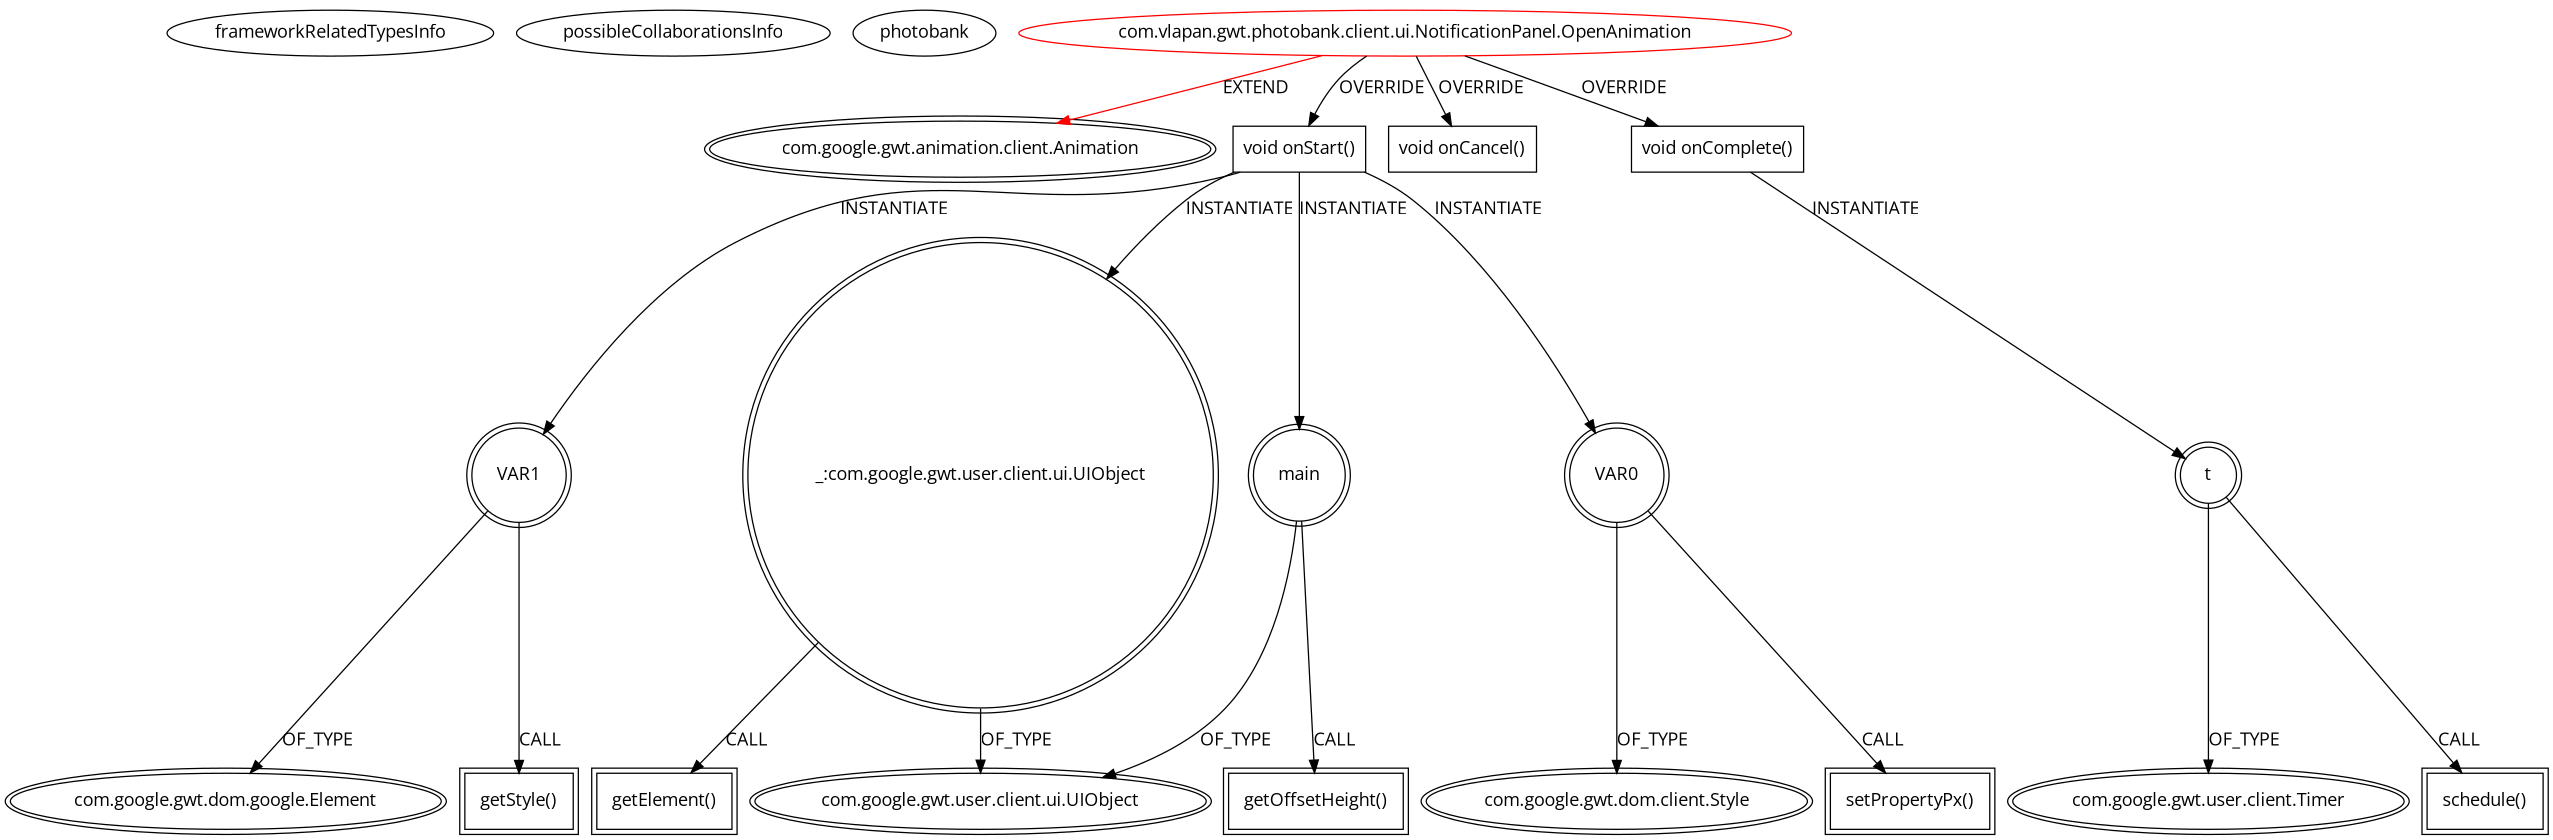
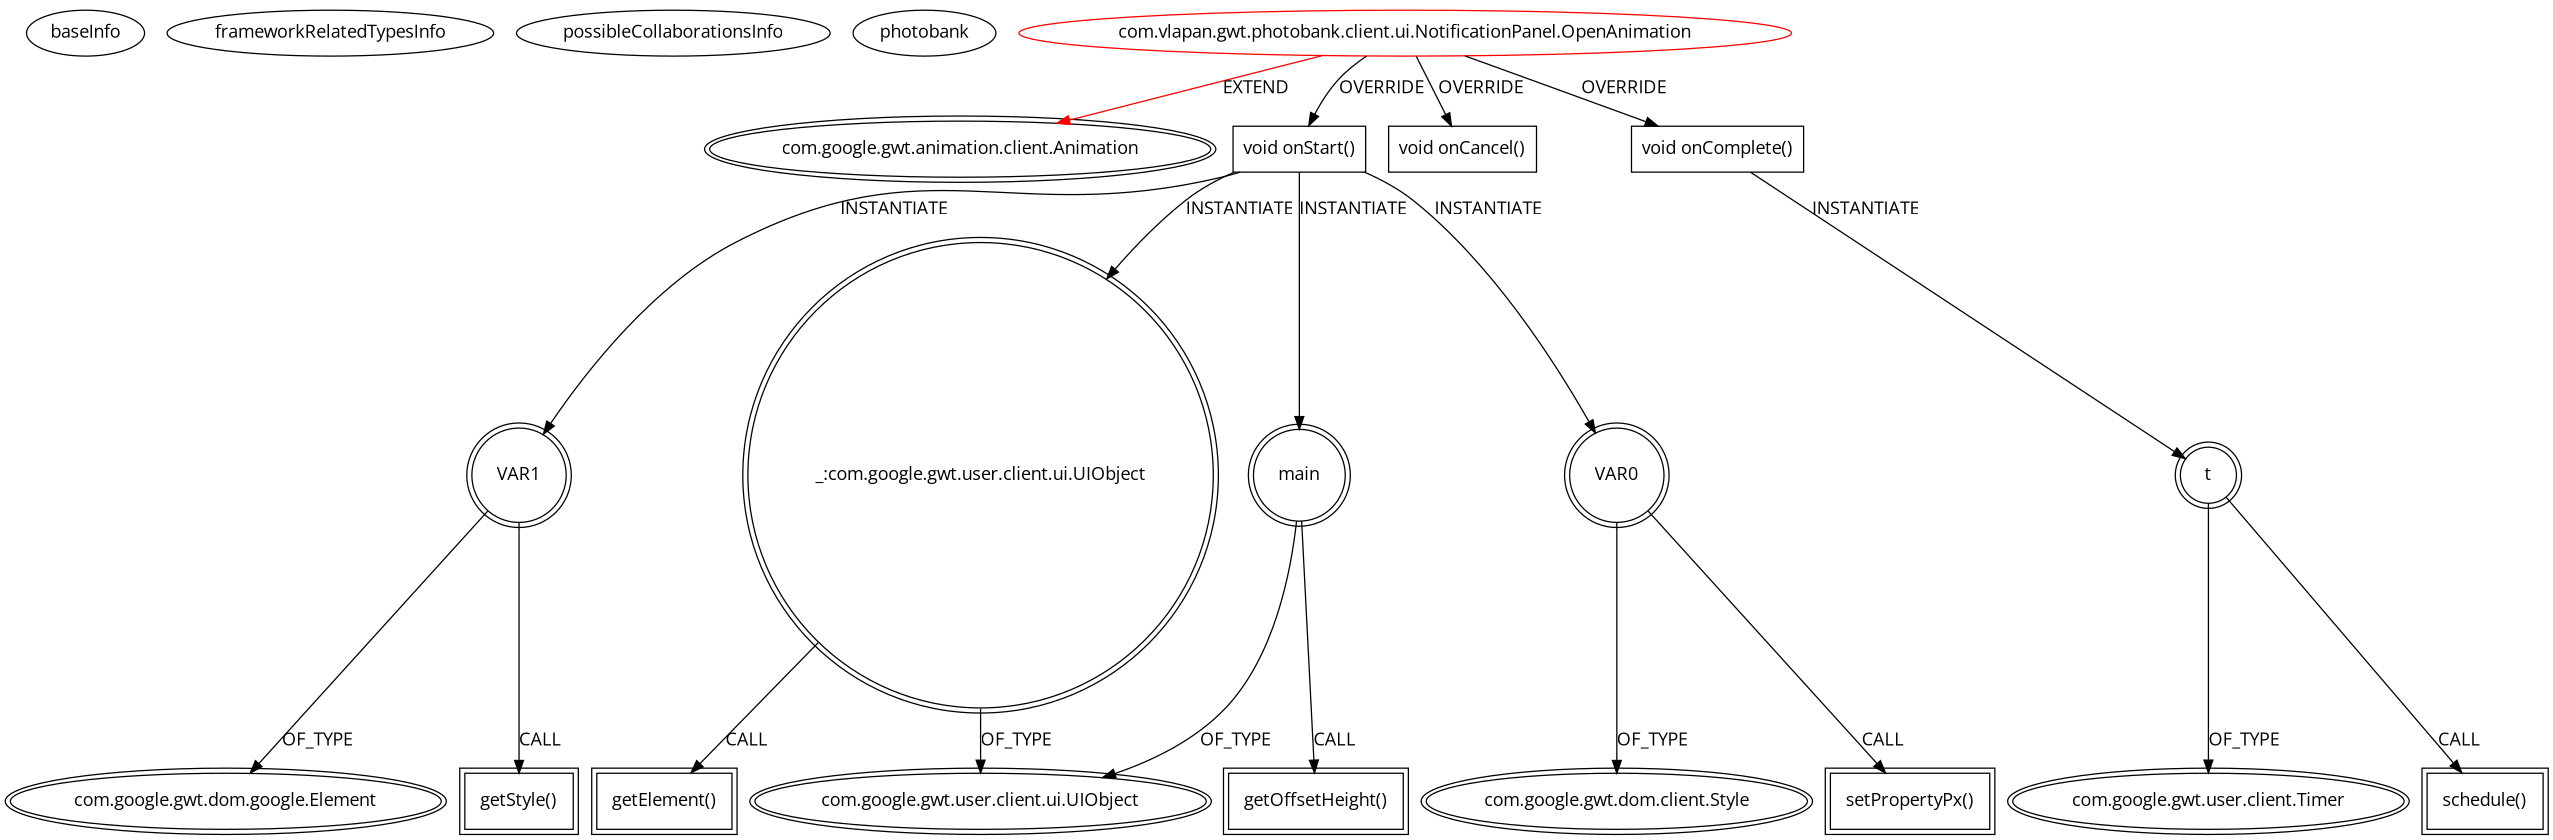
node "baseInfo": added
